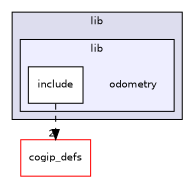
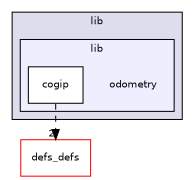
node "include": label "include" -> "cogip"
node "cogip_defs": label "cogip_defs" -> "defs_defs"
